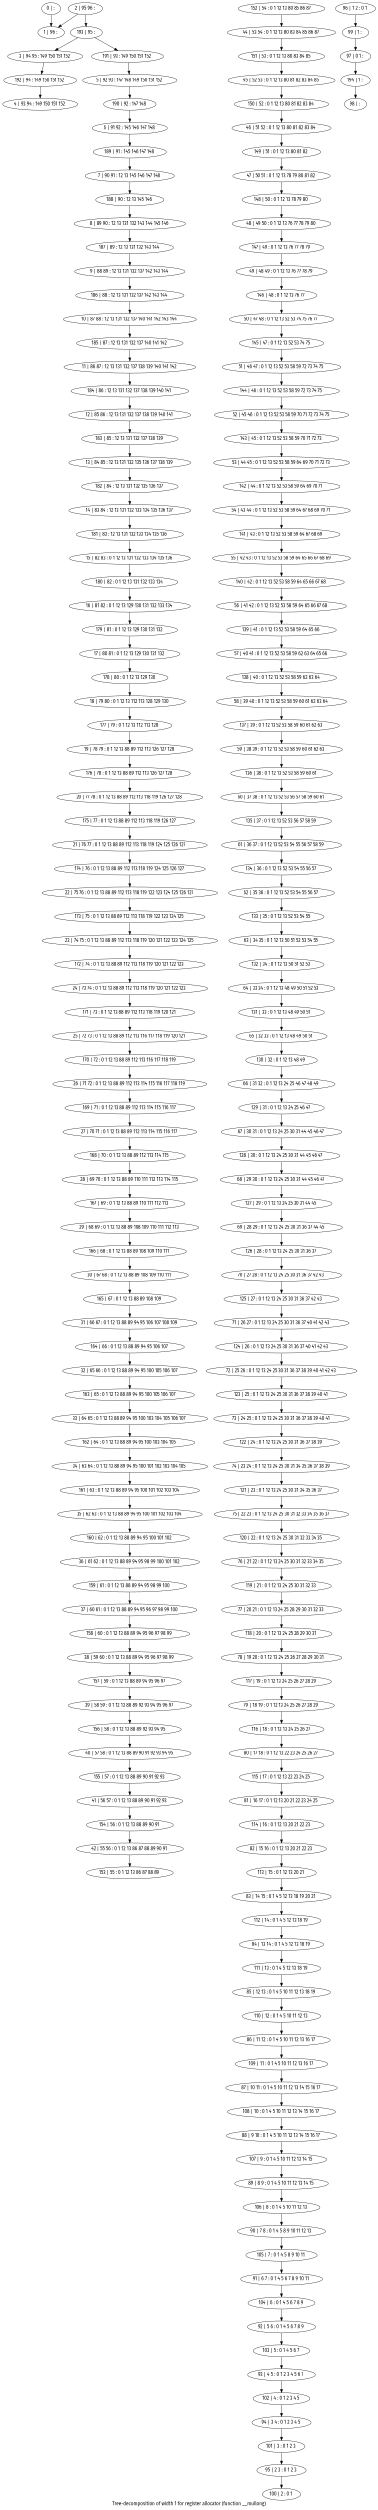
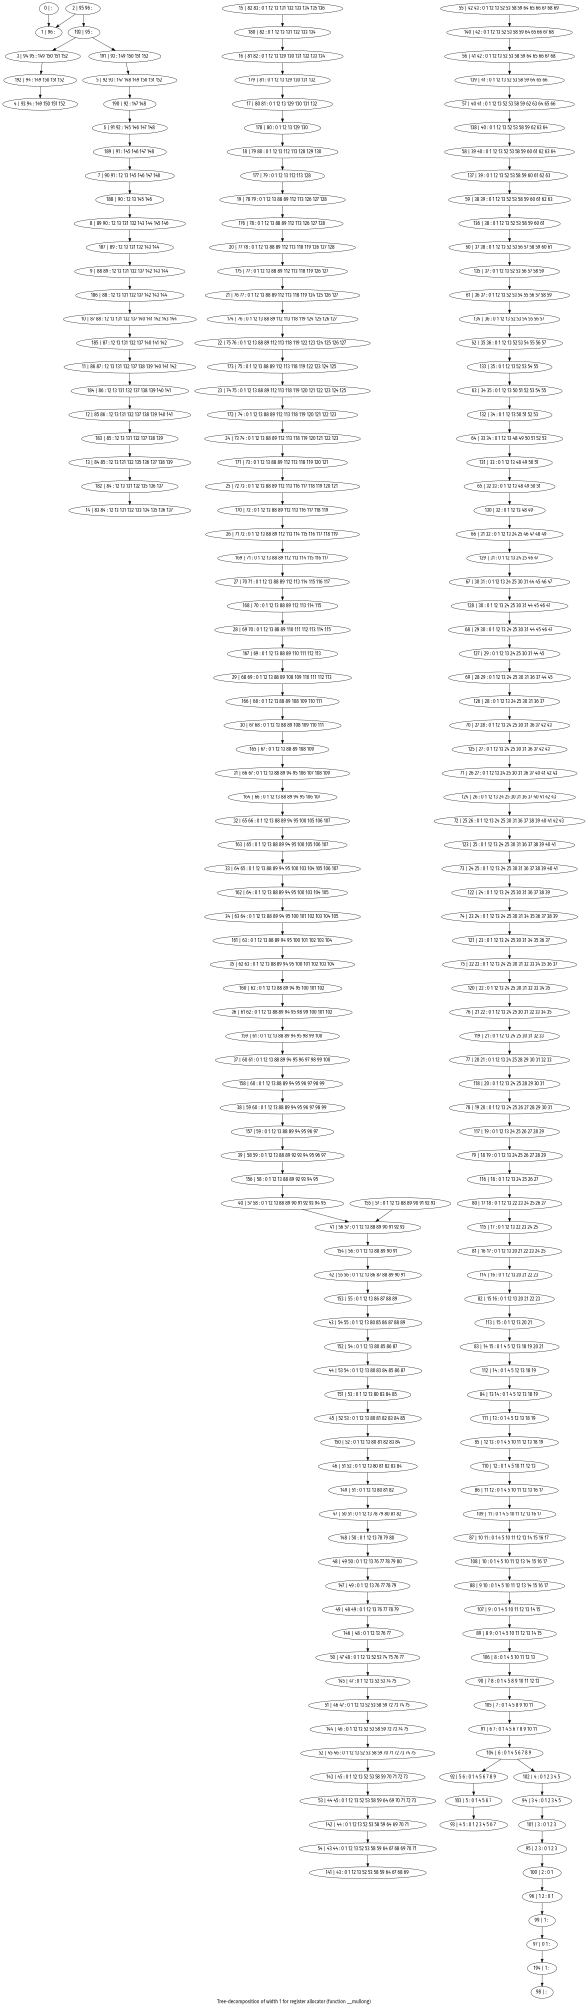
node "181 | 83 : 12 13 131 132 133 134 135 136": removed
edge "141 | 43 : 0 1 12 13 52 53 58 59 64 67 68 69" -> "55 | 42 43 : 0 1 12 13 52 53 58 59 64 65 66 67 68 69": removed
node "43 | 54 55 : 0 1 12 13 80 85 86 87 88 89": added
edge "40 | 57 58 : 0 1 12 13 88 89 90 91 92 93 94 95" -> "155 | 57 : 0 1 12 13 88 89 90 91 92 93": now "40 | 57 58 : 0 1 12 13 88 89 90 91 92 93 94 95" -> "41 | 56 57 : 0 1 12 13 88 89 90 91 92 93"
edge "100 | 2 : 0 1" -> "96 | 1 2 : 0 1": added
edge "93 | 4 5 : 0 1 2 3 4 5 6 7" -> "102 | 4 : 0 1 2 3 4 5": now "104 | 6 : 0 1 4 5 6 7 8 9" -> "102 | 4 : 0 1 2 3 4 5"
